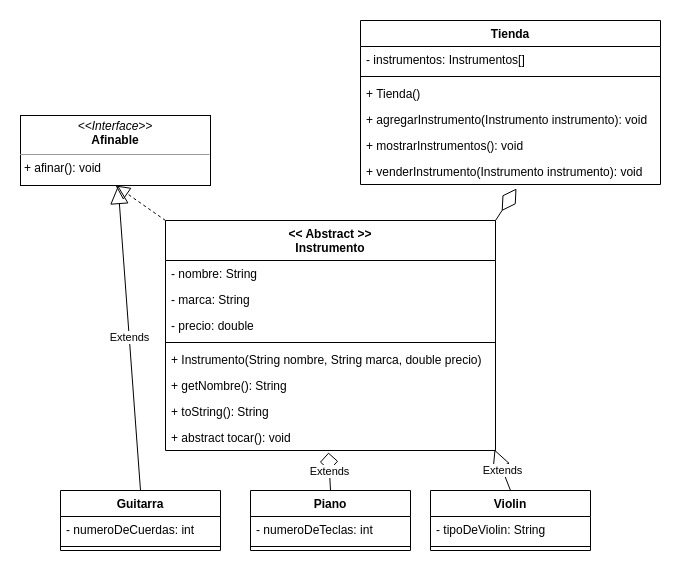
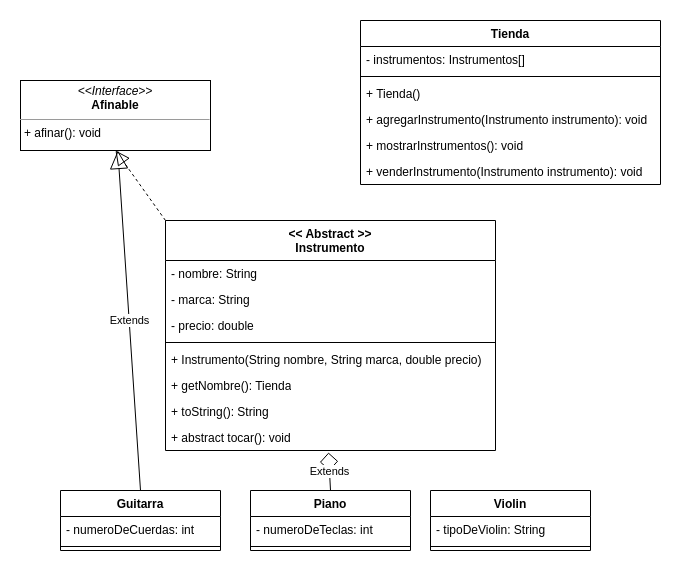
node "<<Interface>> Afinable + afinar(): void": moved (116, 151) -> (116, 116)
edge "<< Abstract >> Instrumento" -> "+ venderInstrumento(Instrumento instrumento): void": removed
node "+ getNombre(): String": label "+ getNombre(): String" -> "+ getNombre(): Tienda"
edge "Violin" -> "+ abstract tocar(): void": removed, label "Extends"
